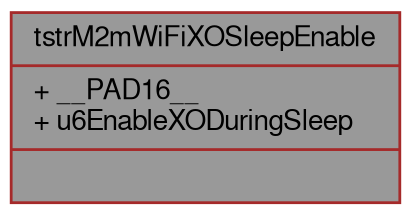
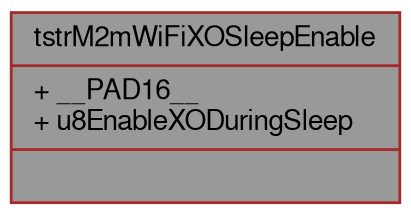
node "tstrM2mWiFiXOSleepEnable": text "+ u6EnableXODuringSleep" -> "+ u8EnableXODuringSleep"
